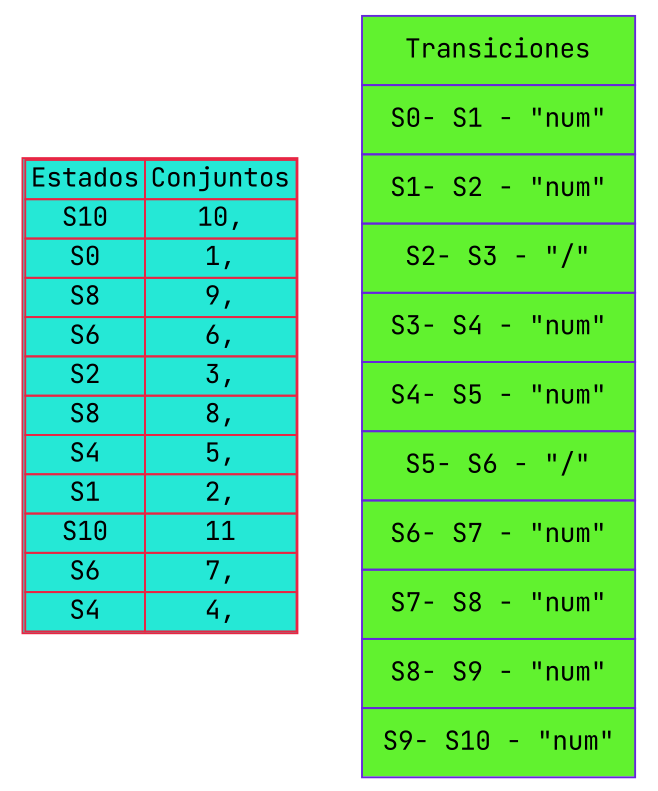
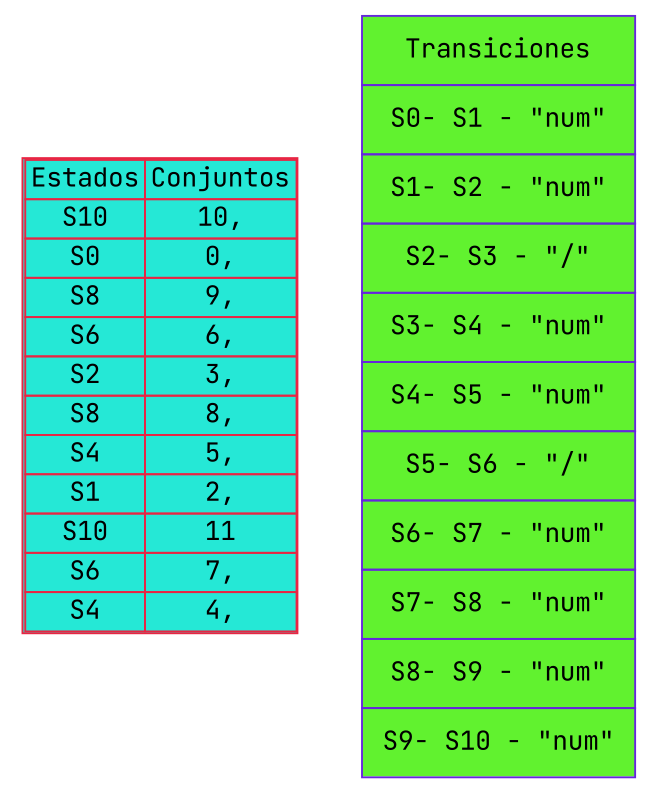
node "Estados": text "1," -> "0,"
